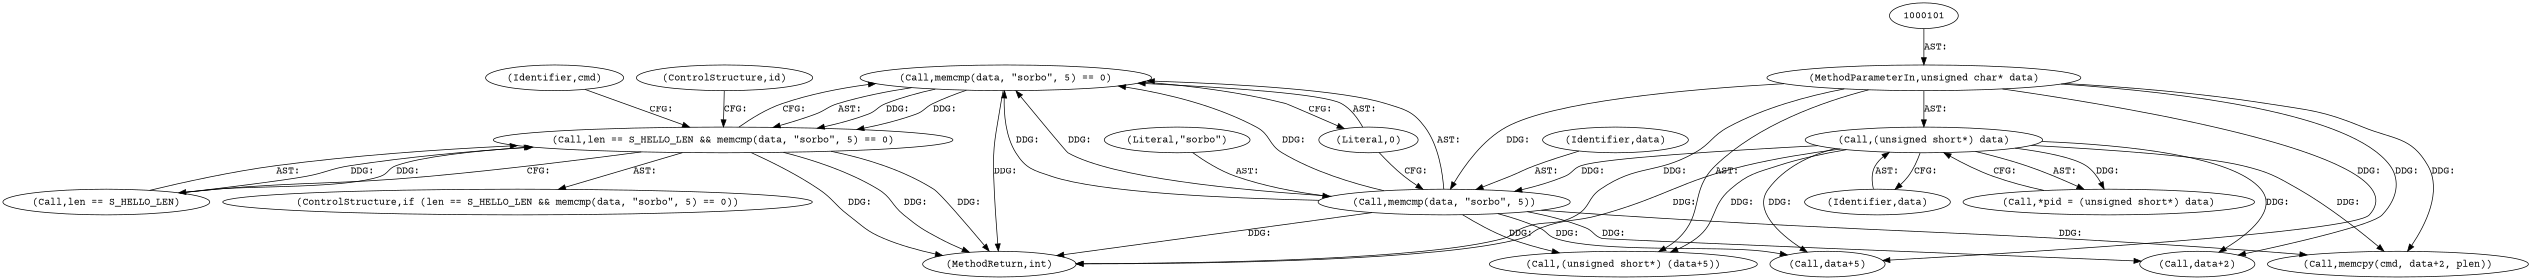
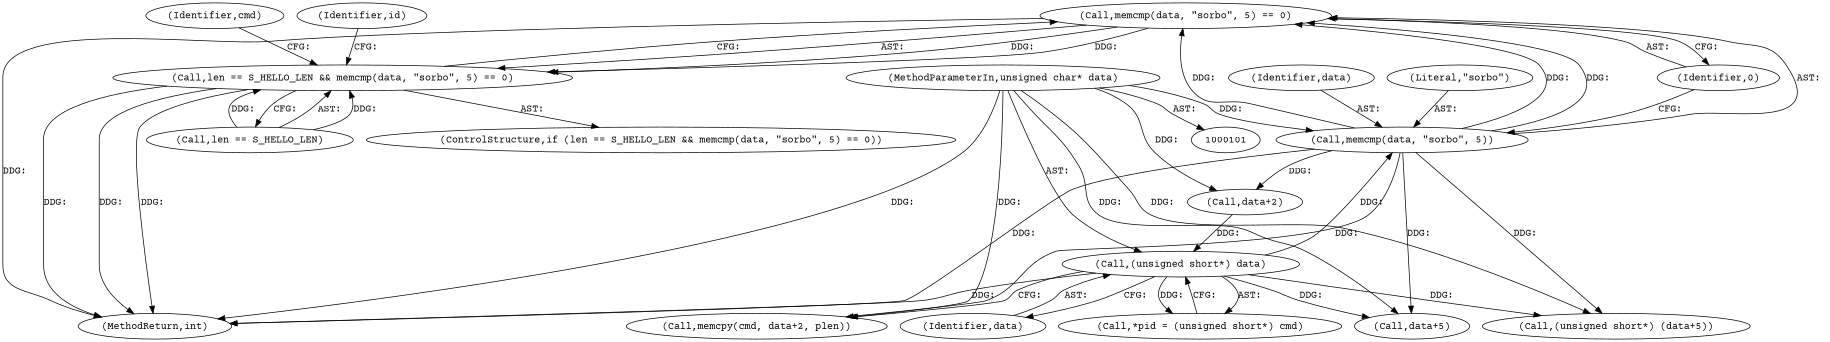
edge "1000101" -> "(MethodParameterIn,unsigned char* data)": reversed
node "(ControlStructure,id)": label "(ControlStructure,id)" -> "(Identifier,id)"
node "(Literal,0)": label "(Literal,0)" -> "(Identifier,0)"
edge "(Call,(unsigned short*) data)" -> "(Call,data+2)": reversed
edge "(MethodParameterIn,unsigned char* data)" -> "(Call,(unsigned short*) (data+5))": label "AST: " -> "DDG: "
node "(Call,*pid = (unsigned short*) data)": label "(Call,*pid = (unsigned short*) data)" -> "(Call,*pid = (unsigned short*) cmd)"
edge "(Call,(unsigned short*) data)" -> "(Call,memcpy(cmd, data+2, plen))": label "DDG: " -> "CFG: "
